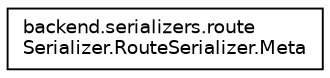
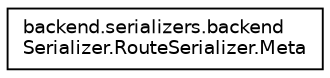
node "backend.serializers.route Serializer.RouteSerializer.Meta": label "backend.serializers.route Serializer.RouteSerializer.Meta" -> "backend.serializers.backend Serializer.RouteSerializer.Meta"
